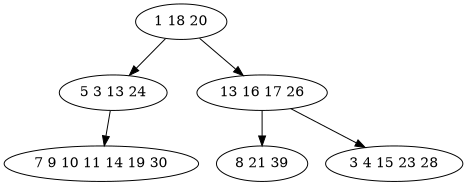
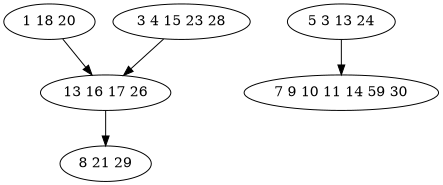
edge "1 18 20" -> "5 3 13 24": removed
edge "13 16 17 26" -> "3 4 15 23 28": reversed
node "7 9 10 11 14 19 30": label "7 9 10 11 14 19 30" -> "7 9 10 11 14 59 30"
node "8 21 39": label "8 21 39" -> "8 21 29"
